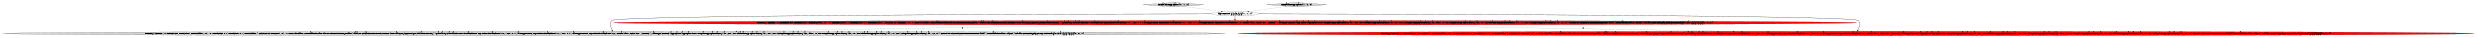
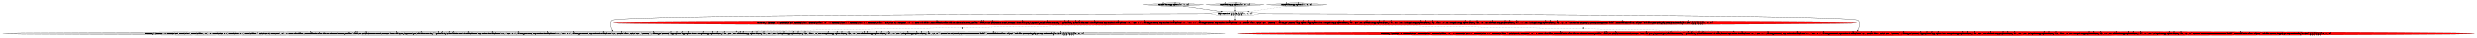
node "testLatestAggregators['0', '0', '1']": added
edge "testEarliestAggregators['0', '1', '0']" -> "skipVectorize()@@@3@@@['1', '1', '1']": style dashed -> bold
